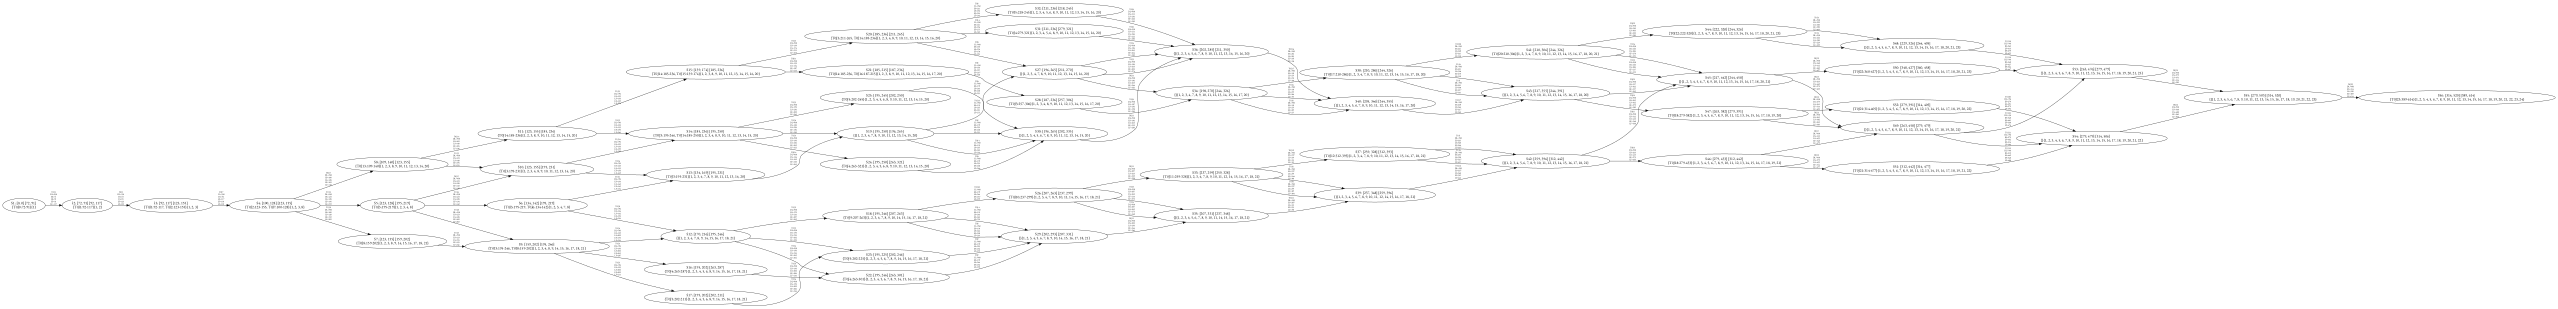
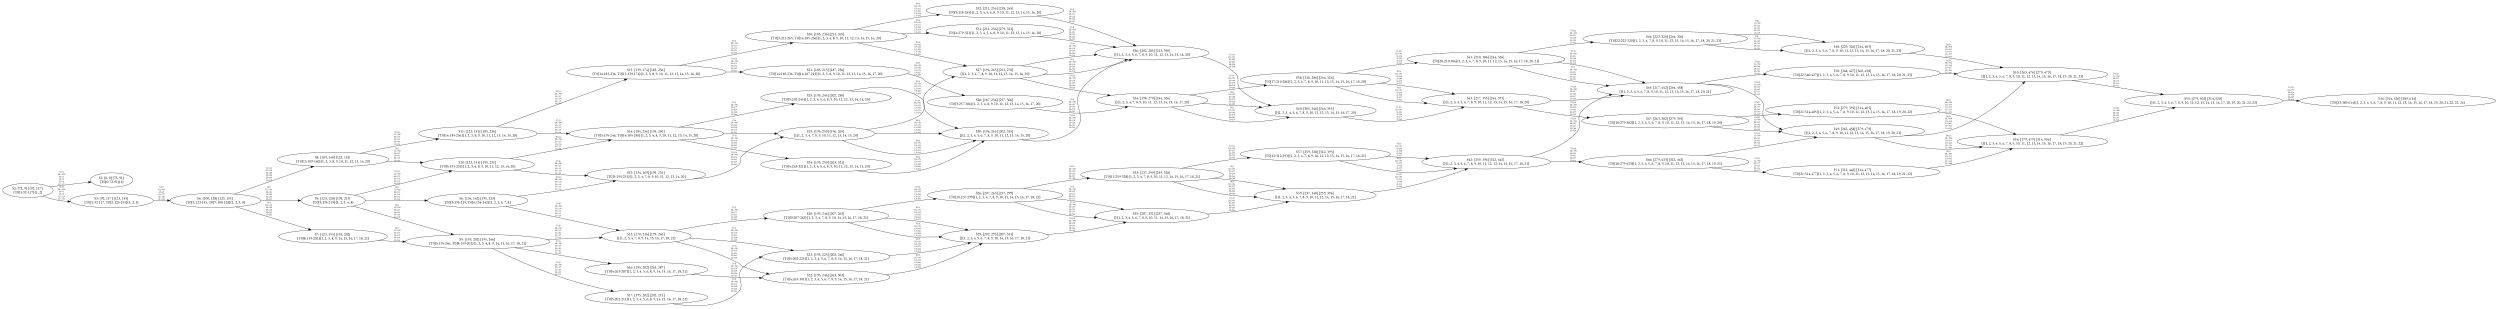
edge "S1: [0, 0] [72, 91] {T0J0:72-91}{1}" -> "S2: [72, 91] [92, 117] {T0J1:92-117}{1, 2}": reversed
